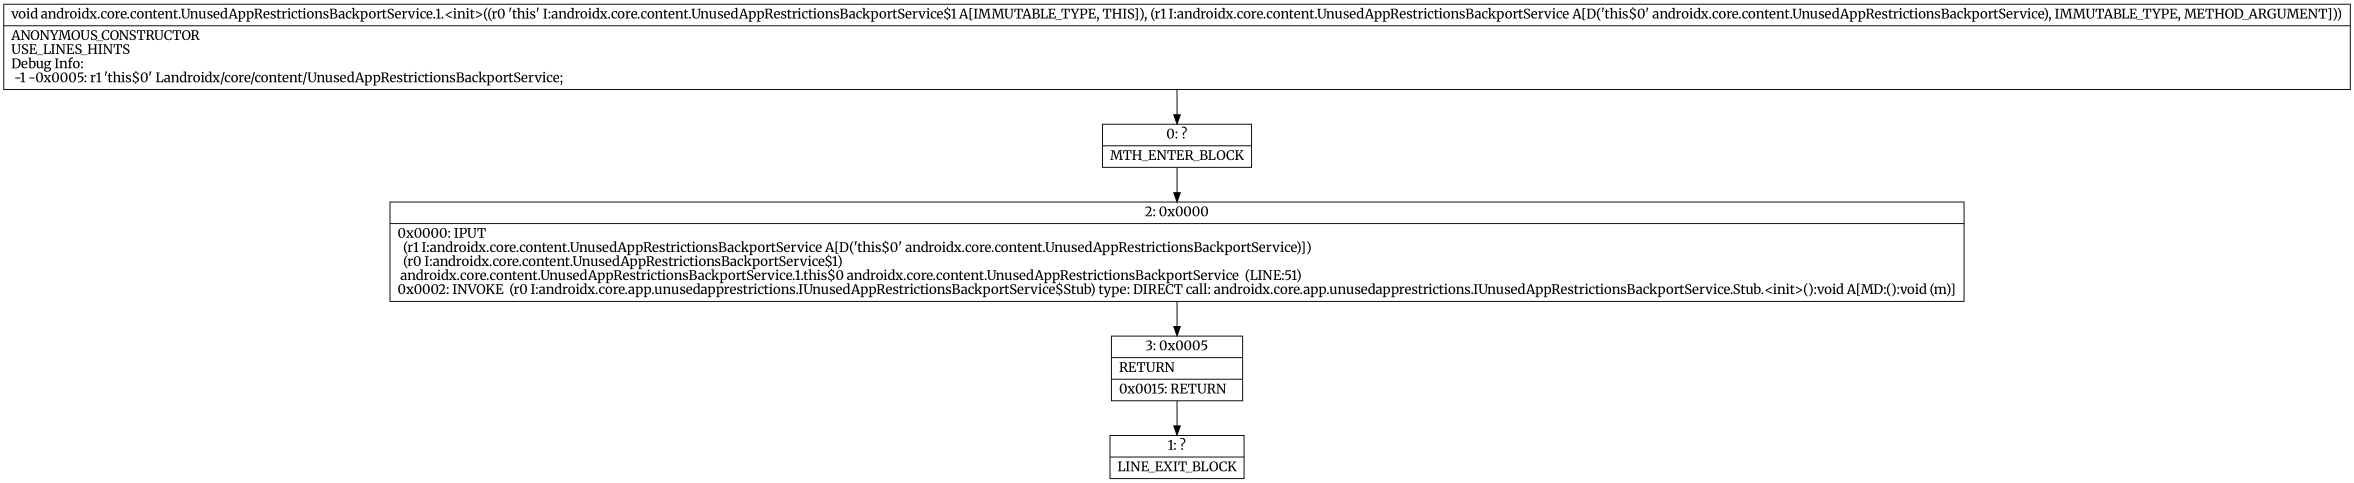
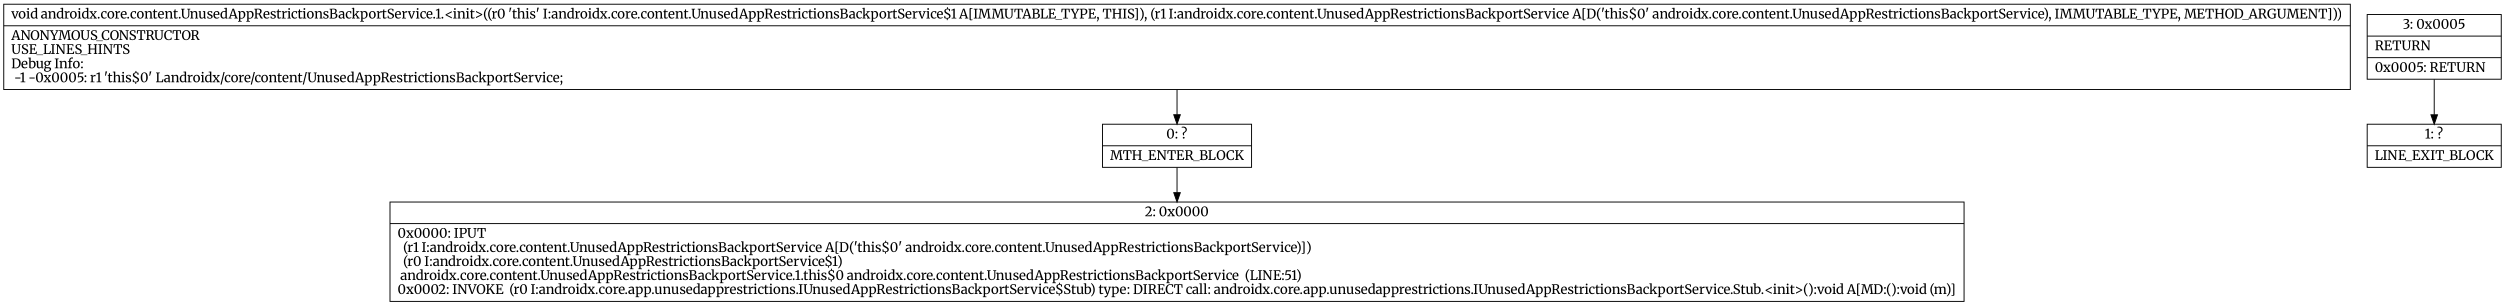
edge "2: 0x0000" -> "3: 0x0005": removed
node "3: 0x0005": text "0x0015: RETURN" -> "0x0005: RETURN"
